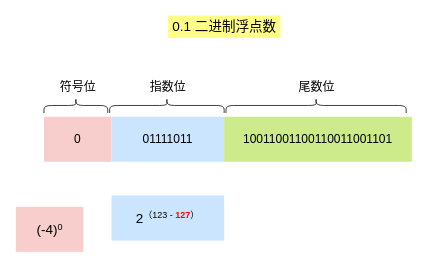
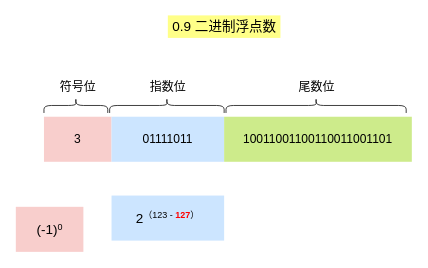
node "0.1 二进制浮点数": label "0.1 二进制浮点数" -> "0.9 二进制浮点数"
node "0": label "0" -> "3"
node "(-4)0": label "(-4)0" -> "(-1)0"
